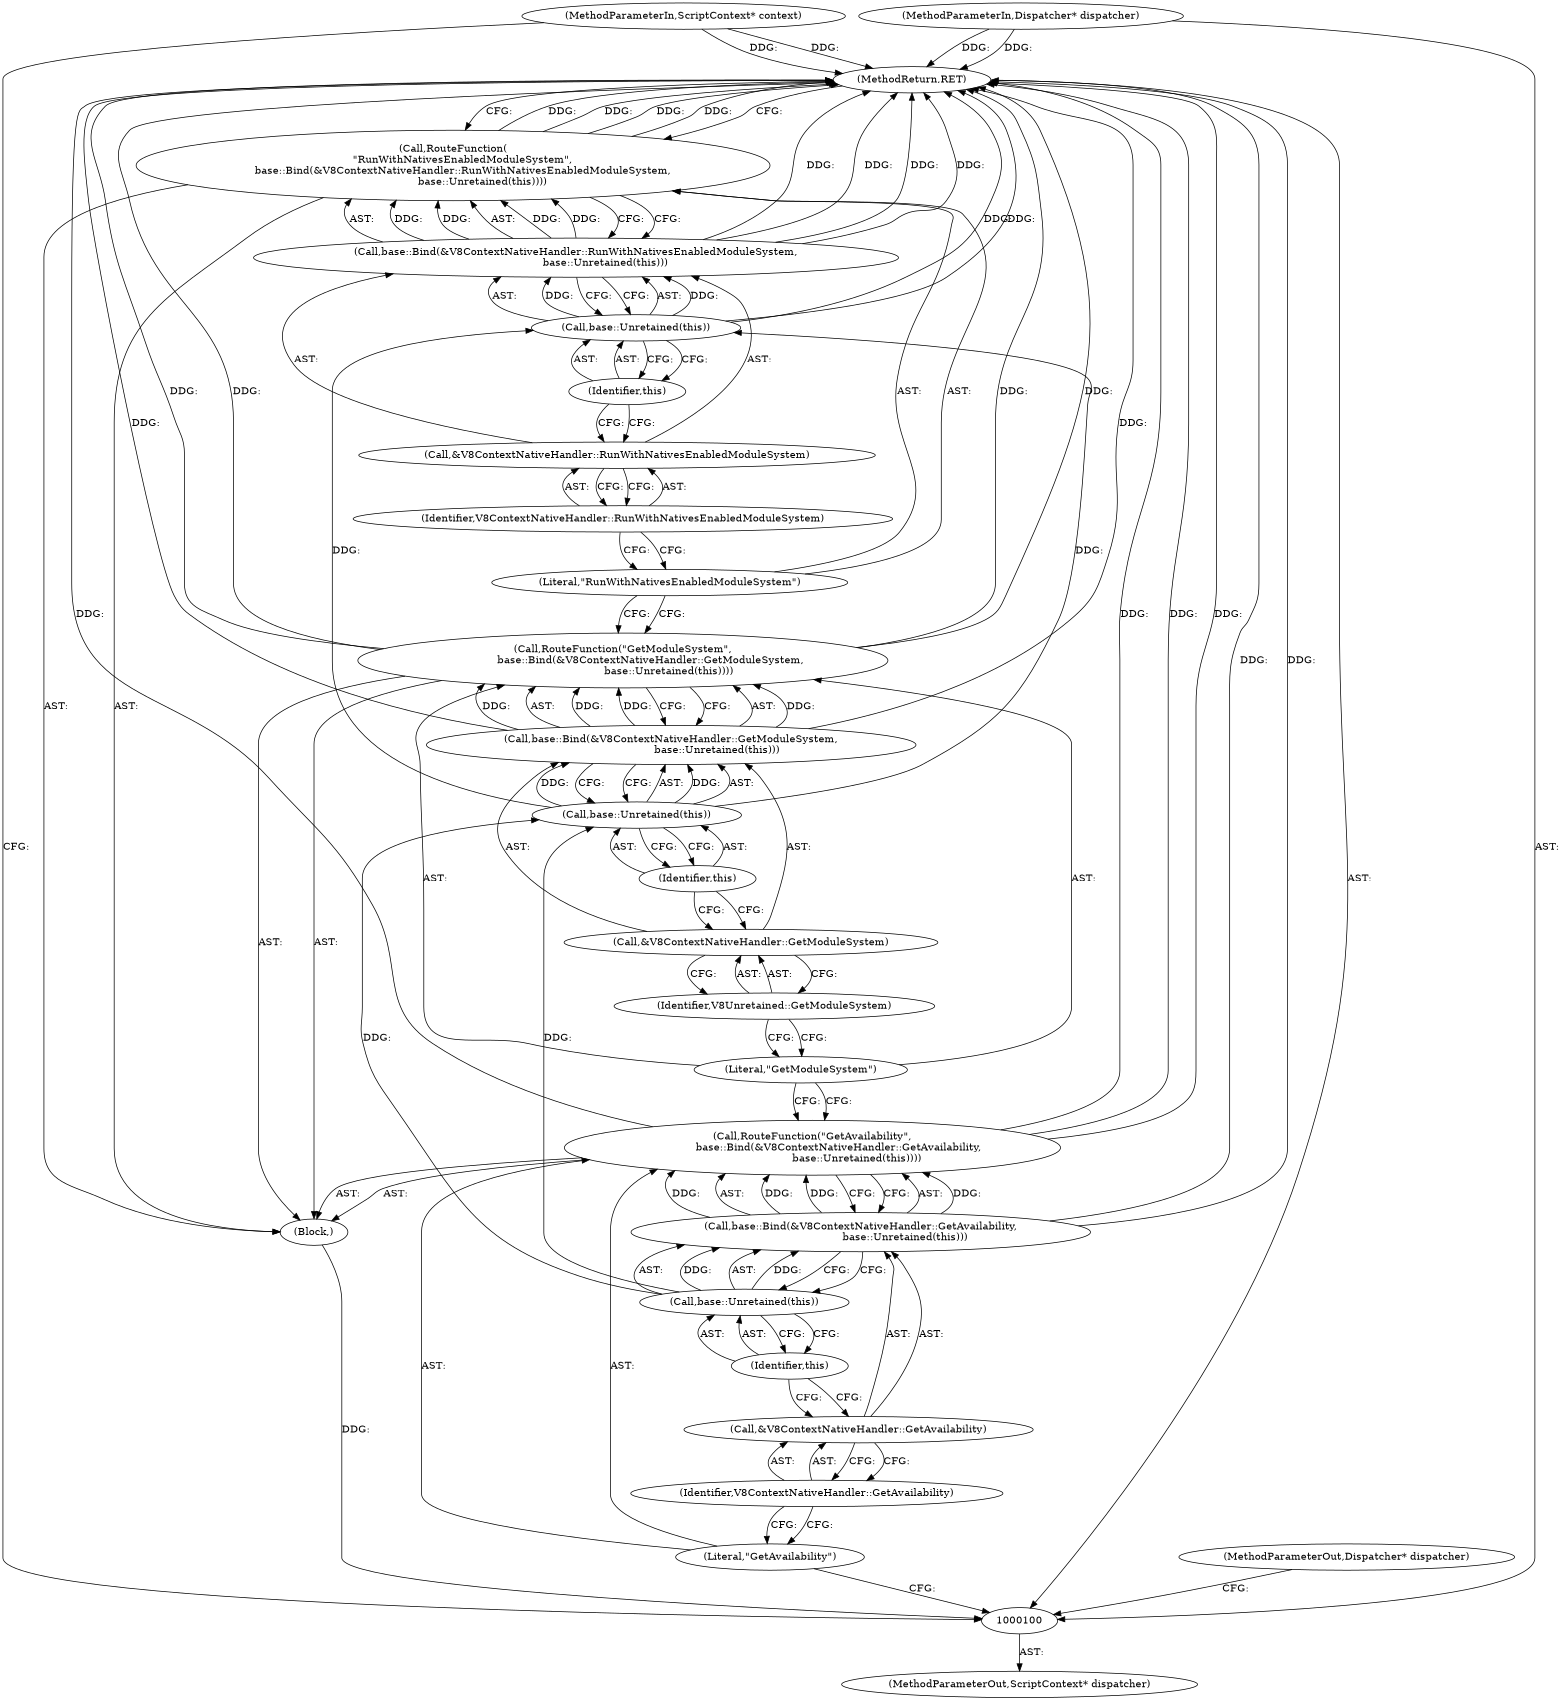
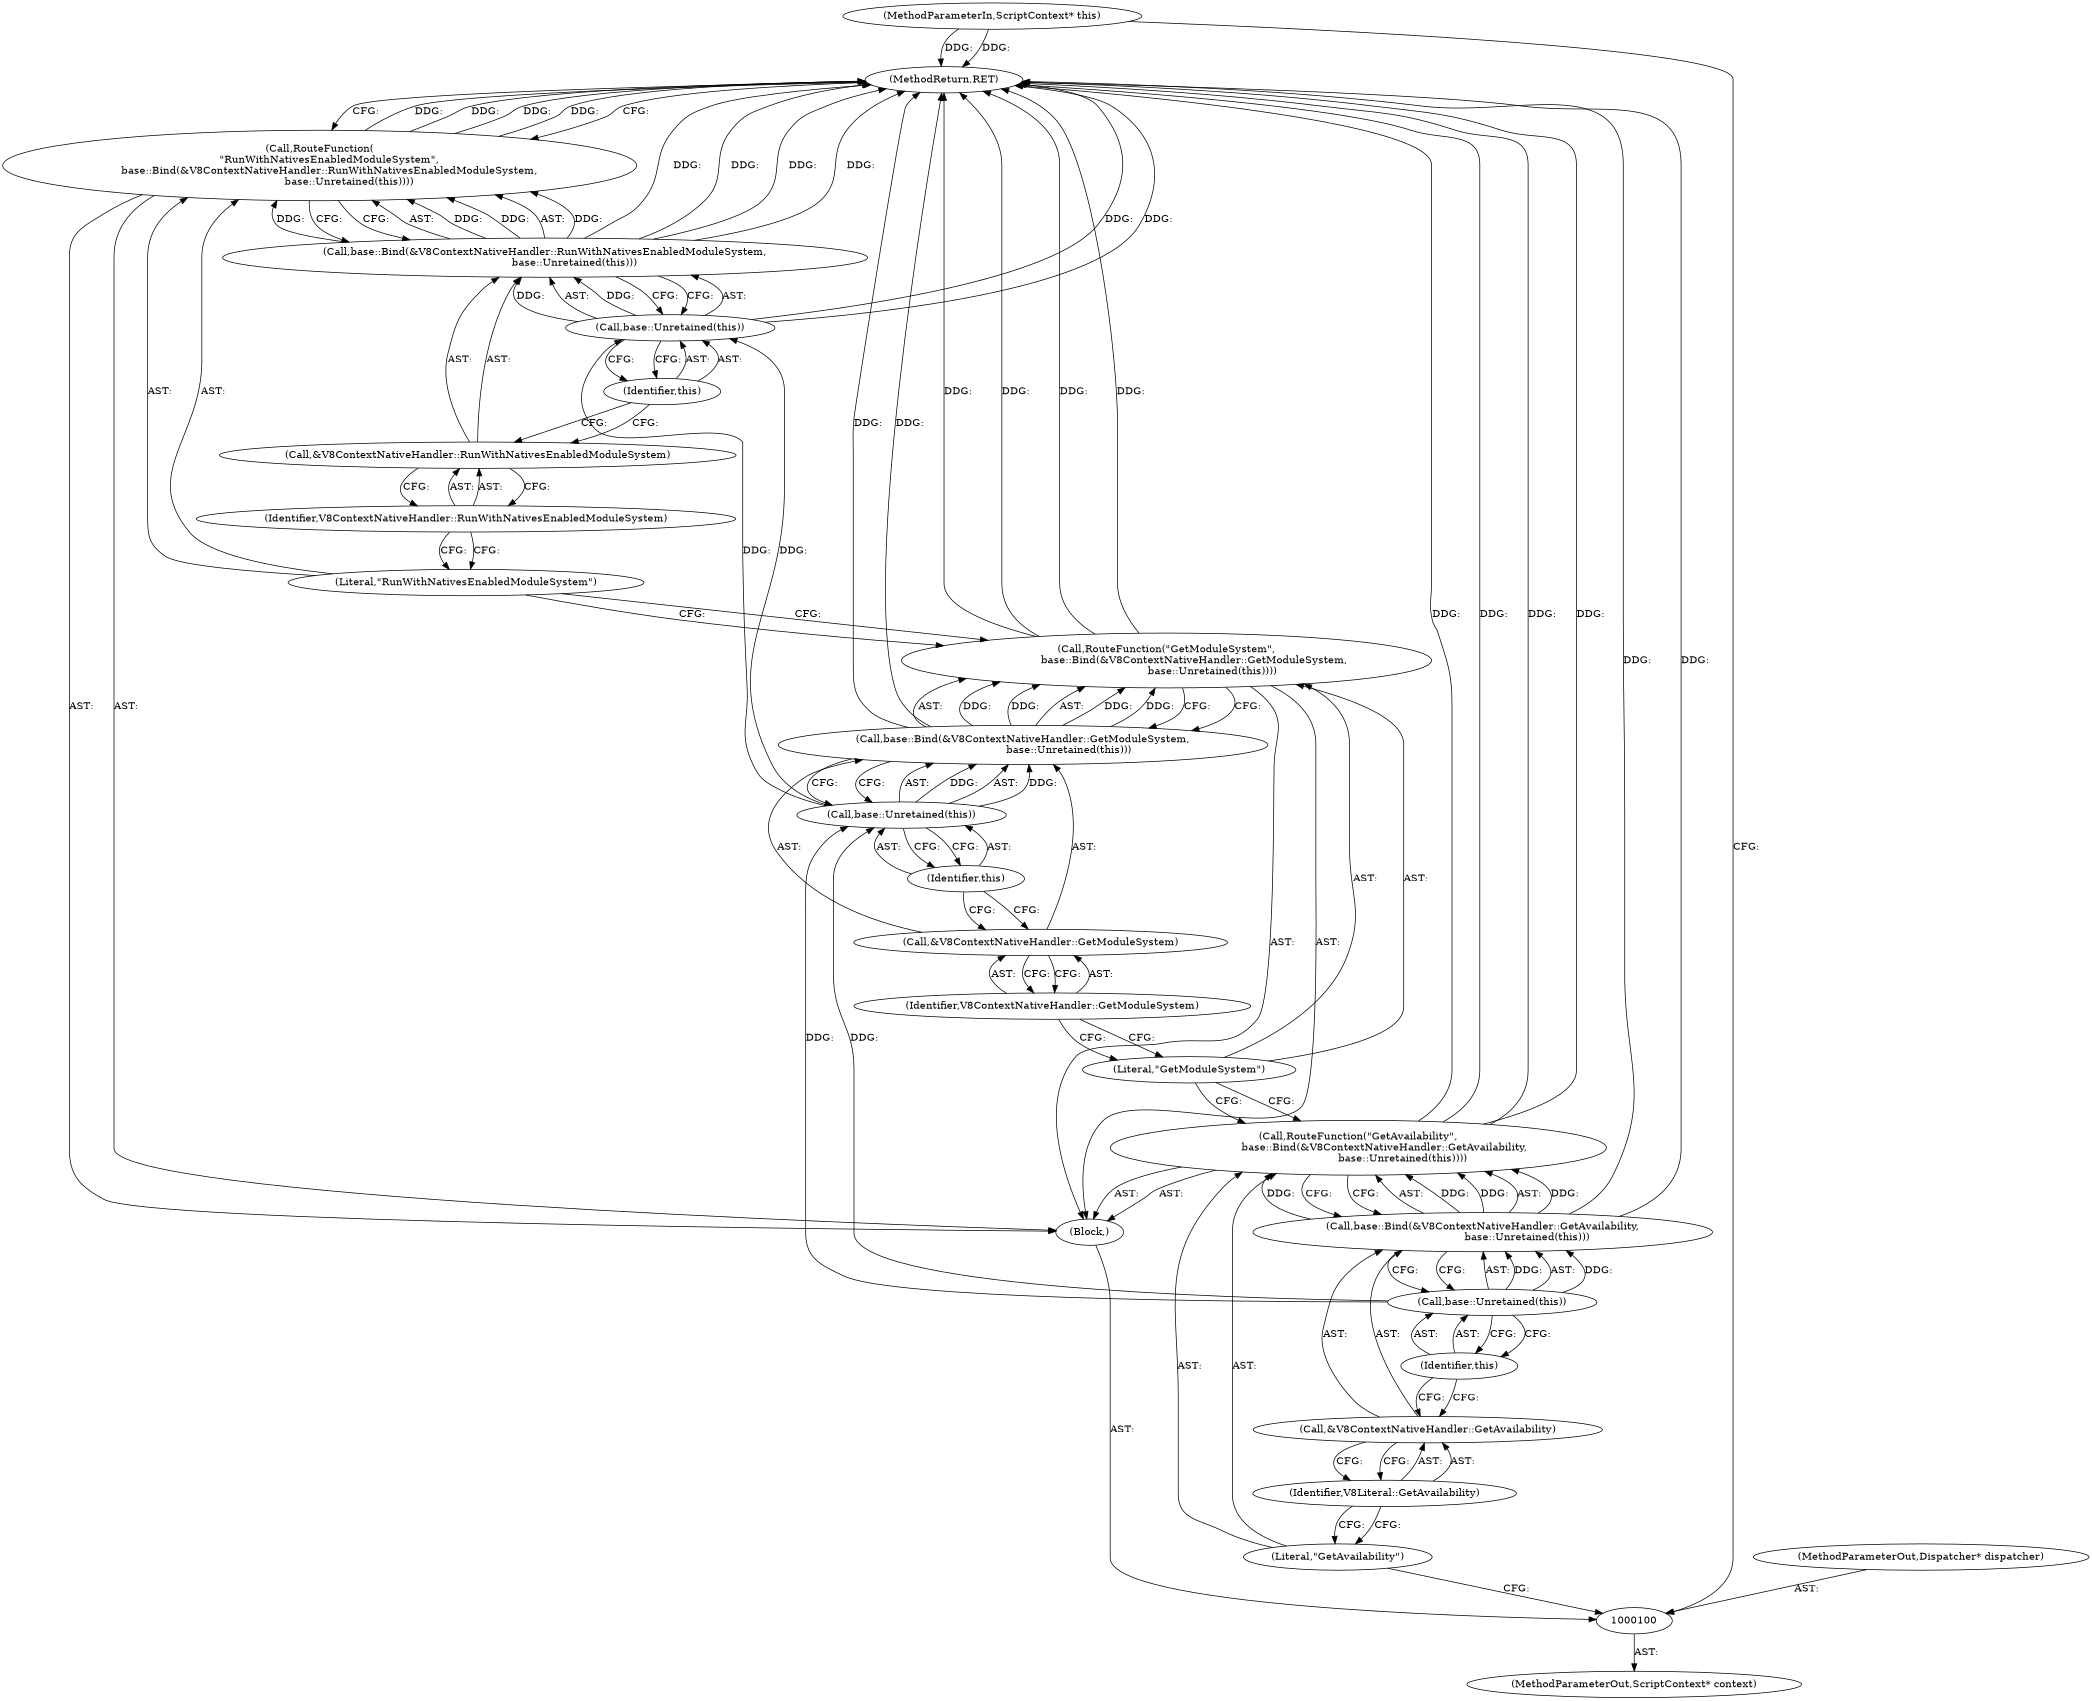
node "(MethodParameterIn,ScriptContext* context)": label "(MethodParameterIn,ScriptContext* context)" -> "(MethodParameterIn,ScriptContext* this)"
node "(MethodParameterIn,Dispatcher* dispatcher)": removed
edge "(MethodReturn,RET)" -> "1000100": removed, label "AST:"
node "(Identifier,V8Unretained::GetModuleSystem)": label "(Identifier,V8Unretained::GetModuleSystem)" -> "(Identifier,V8ContextNativeHandler::GetModuleSystem)"
edge "(Block,)" -> "1000100": label "DDG: " -> "AST: "
node "(Identifier,V8ContextNativeHandler::GetAvailability)": label "(Identifier,V8ContextNativeHandler::GetAvailability)" -> "(Identifier,V8Literal::GetAvailability)"
edge "(MethodParameterOut,Dispatcher* dispatcher)" -> "1000100": label "CFG: " -> "AST: "
node "(MethodParameterOut,ScriptContext* dispatcher)": label "(MethodParameterOut,ScriptContext* dispatcher)" -> "(MethodParameterOut,ScriptContext* context)"
